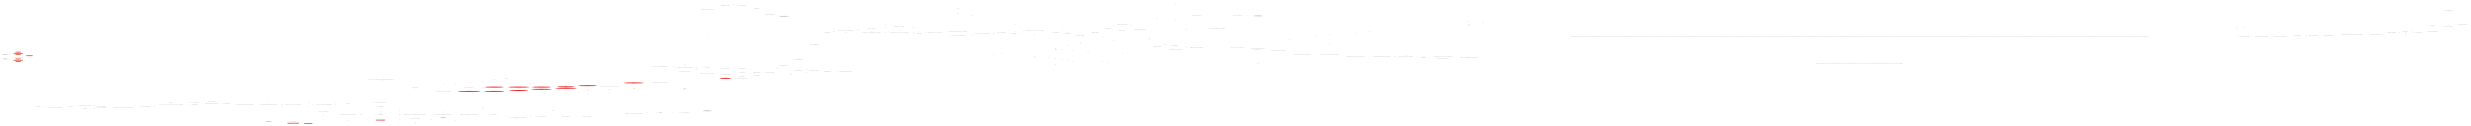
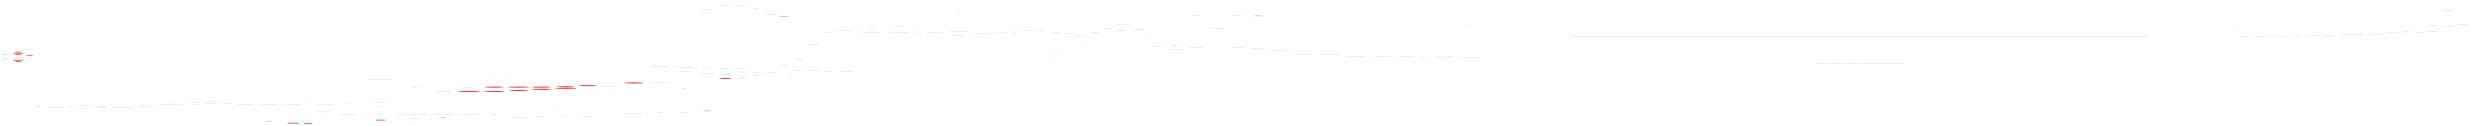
node "boolean refresh@@@2@@@['0', '1', '0']": fillcolor tomato -> white
